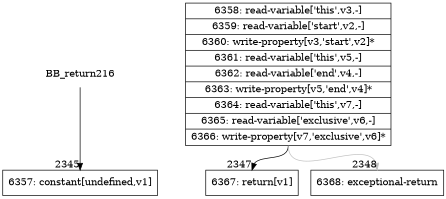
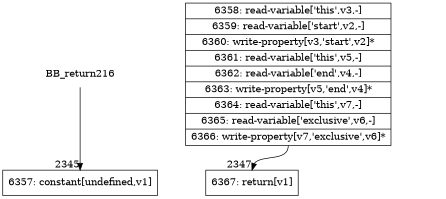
node "6368: exceptional-return": removed
